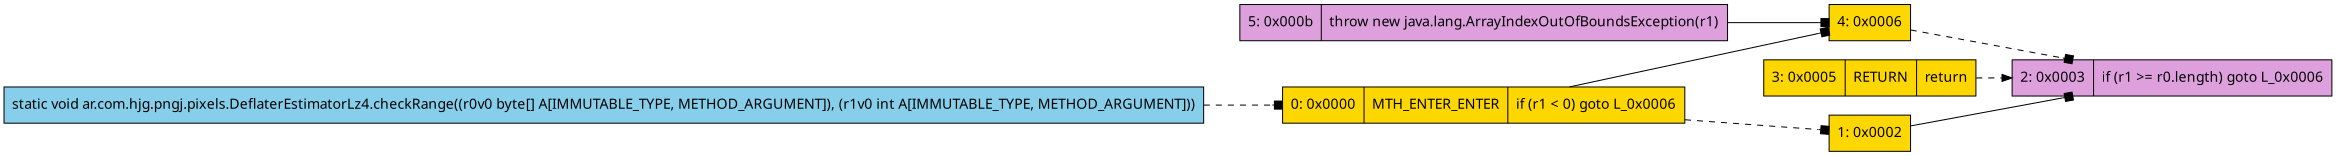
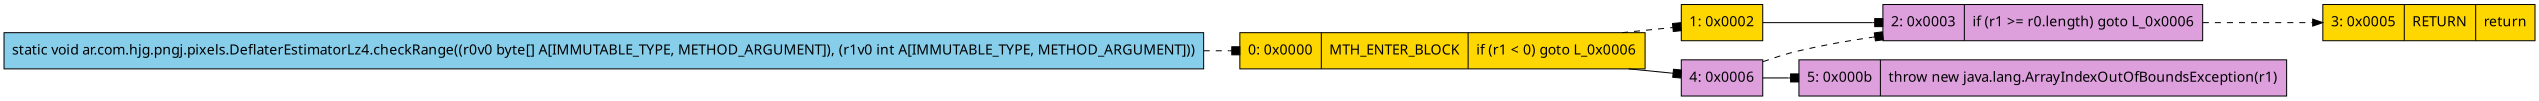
edge "5: 0x000b" -> "4: 0x0006": reversed
node "4: 0x0006": fillcolor gold -> plum
edge "3: 0x0005" -> "2: 0x0003": reversed
node "0: 0x0000": text "MTH_ENTER_ENTER" -> "MTH_ENTER_BLOCK"
